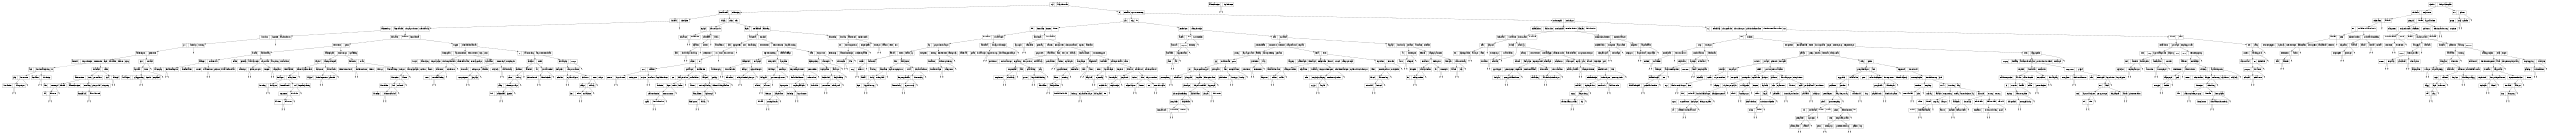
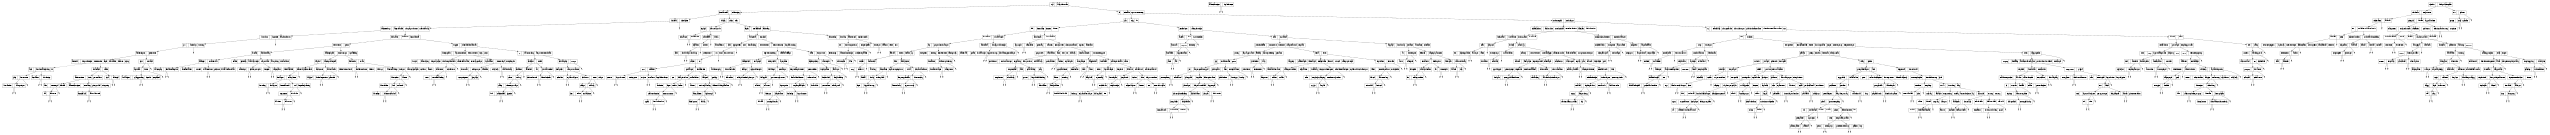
edge "lou bega" -> "lost trailers": now "lou bega" -> "los lonely boys"
